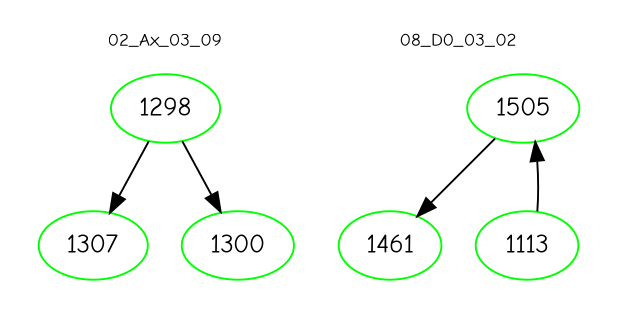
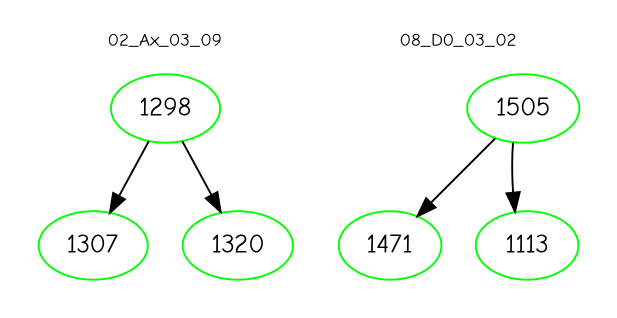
edge "1113" -> "1505": reversed
node "1300": label "1300" -> "1320"
node "1461": label "1461" -> "1471"
